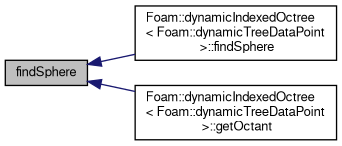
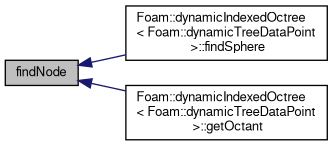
node "findSphere": label "findSphere" -> "findNode"
